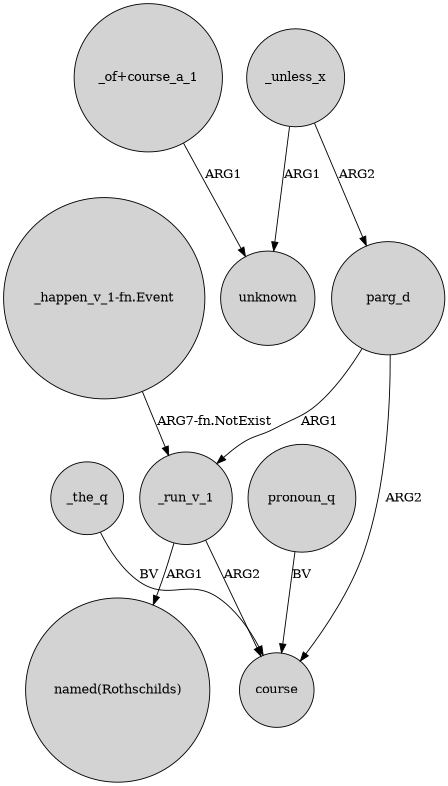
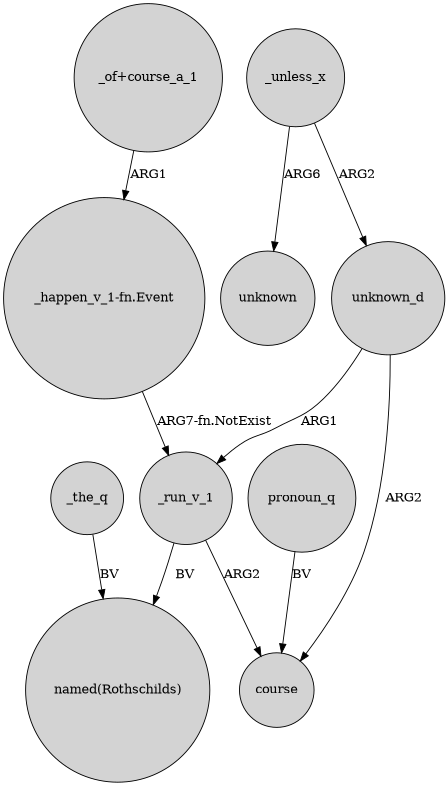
edge "_unless_x" -> "unknown": label "ARG1" -> "ARG6"
edge "_of+course_a_1" -> "unknown": now "_of+course_a_1" -> "_happen_v_1-fn.Event"
node "parg_d": label "parg_d" -> "unknown_d"
edge "_run_v_1" -> "named(Rothschilds)": label "ARG1" -> "BV"
edge "_the_q" -> "course": now "_the_q" -> "named(Rothschilds)"
